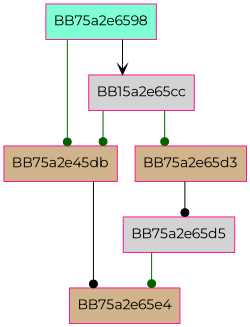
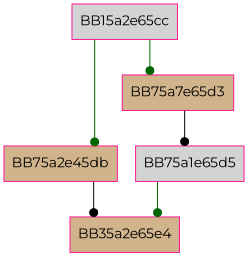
node "BB75a2e6598": removed
node "BB75a2e65d3": label "BB75a2e65d3" -> "BB75a7e65d3"
node "BB75a2e65d5": label "BB75a2e65d5" -> "BB75a1e65d5"
node "BB75a2e65e4": label "BB75a2e65e4" -> "BB35a2e65e4"
